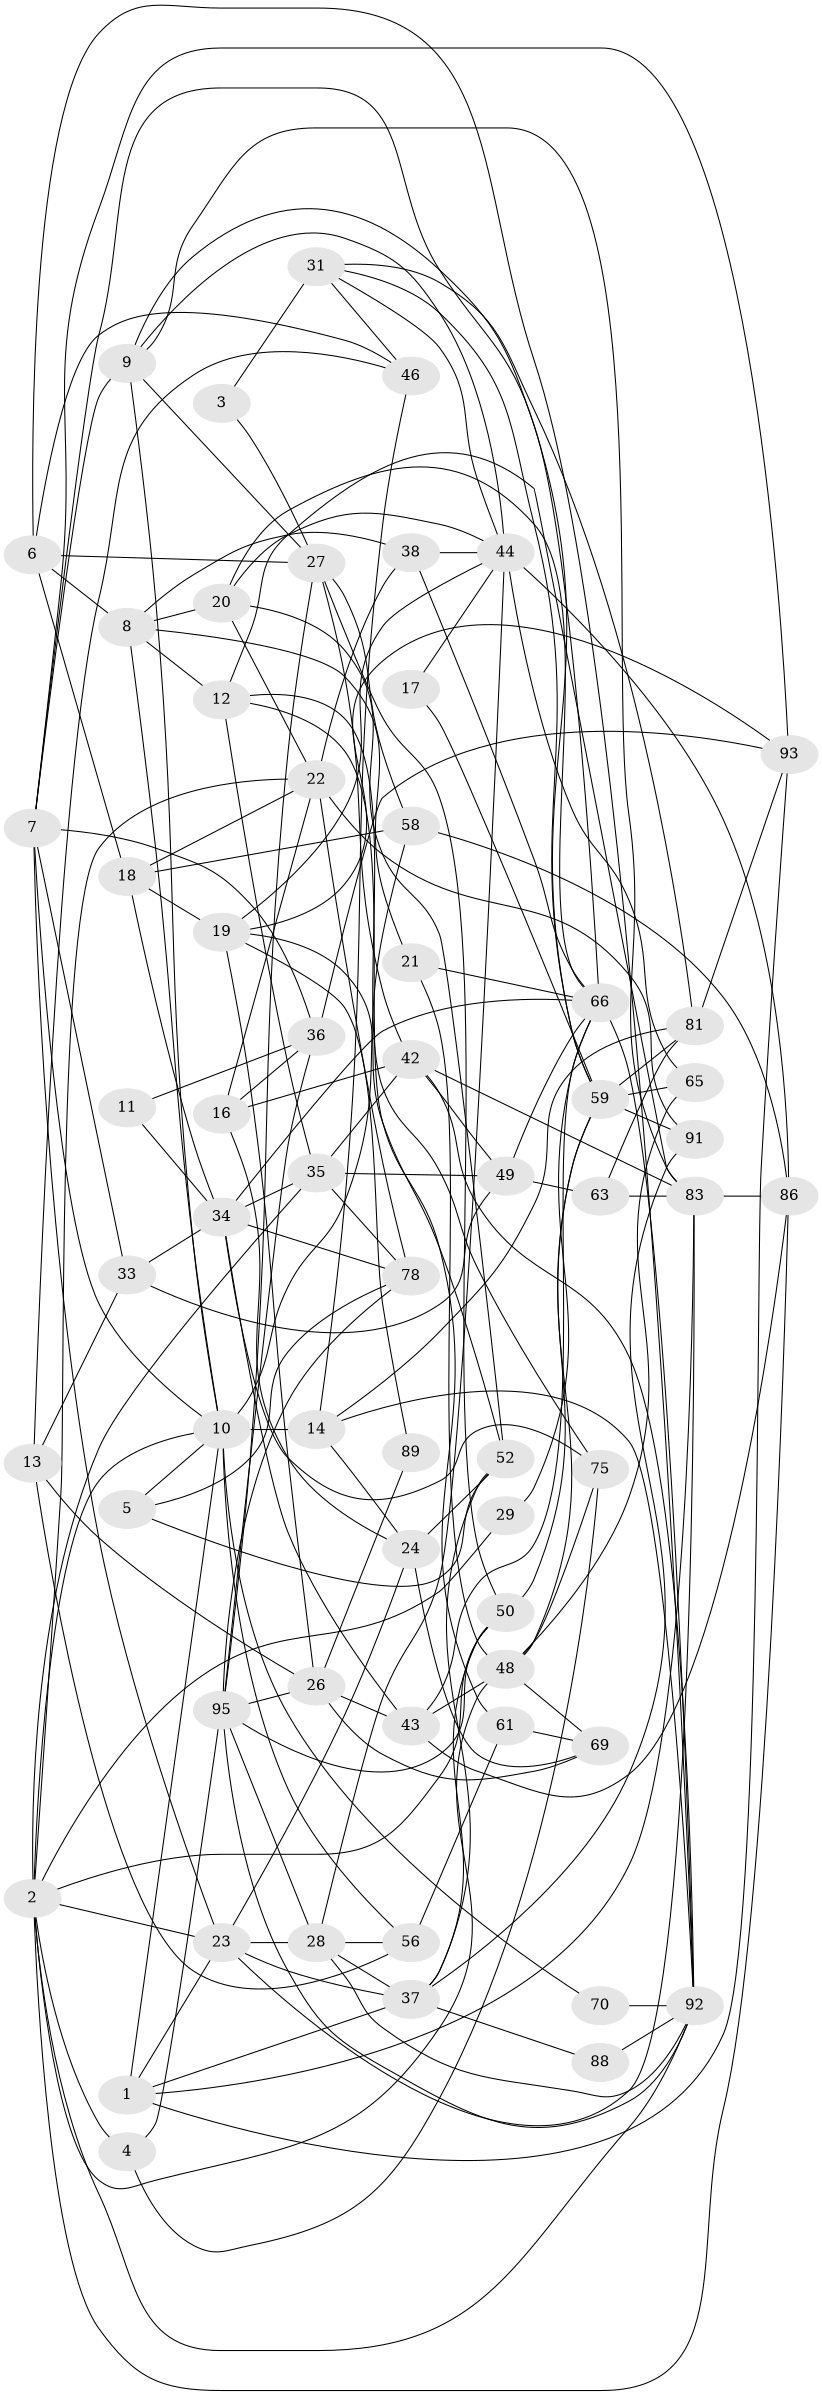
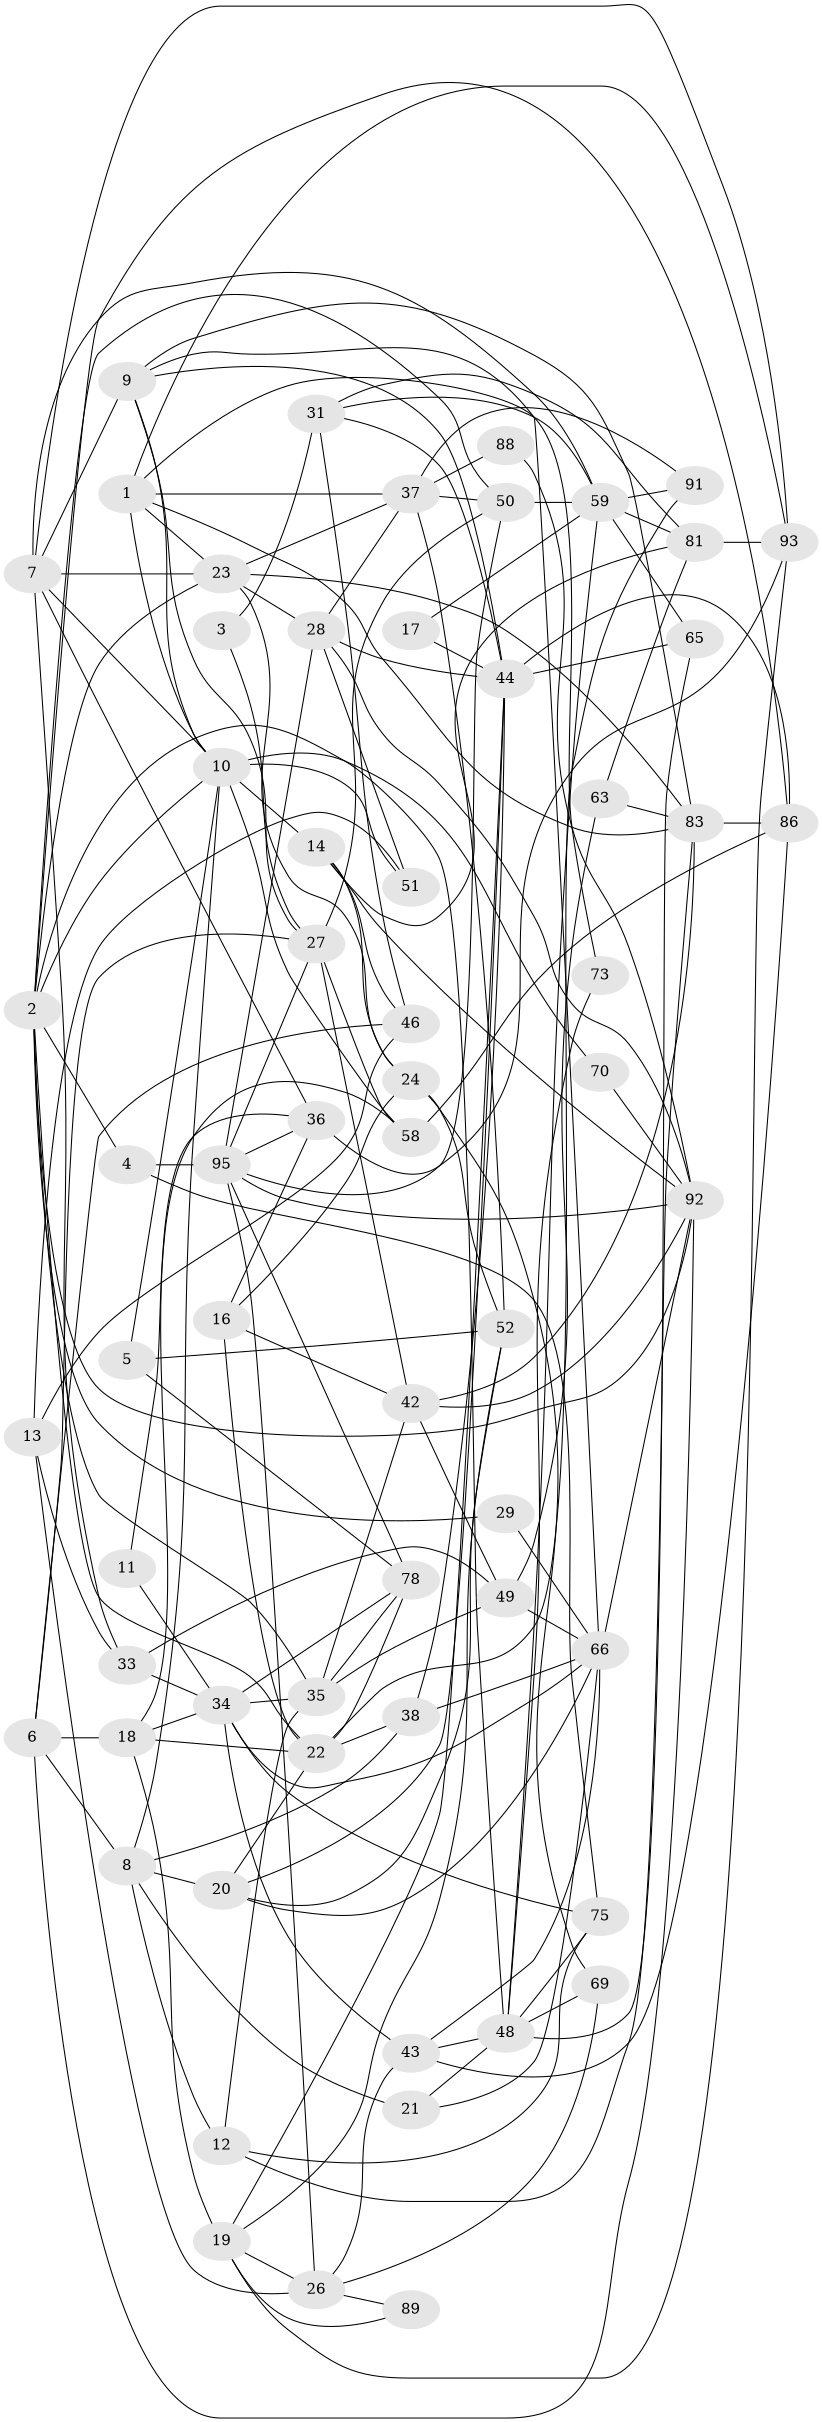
node "73": added
node "61": removed
node "56": label "56" -> "51"
